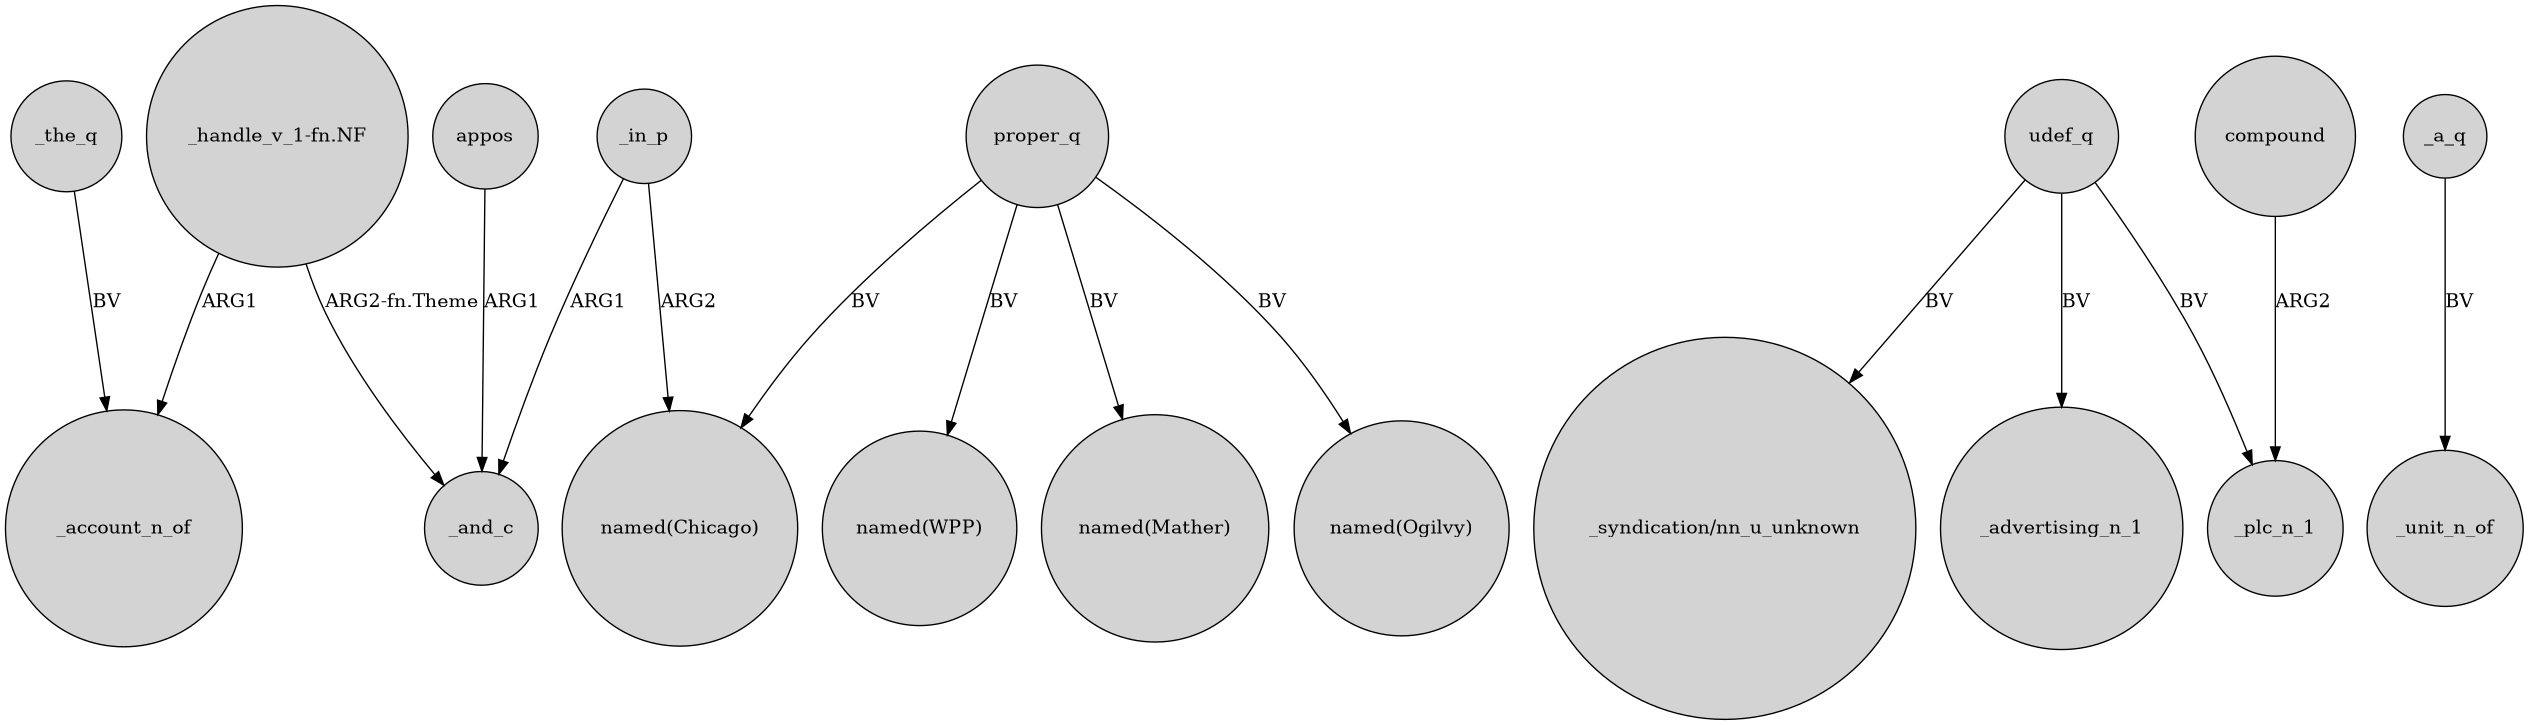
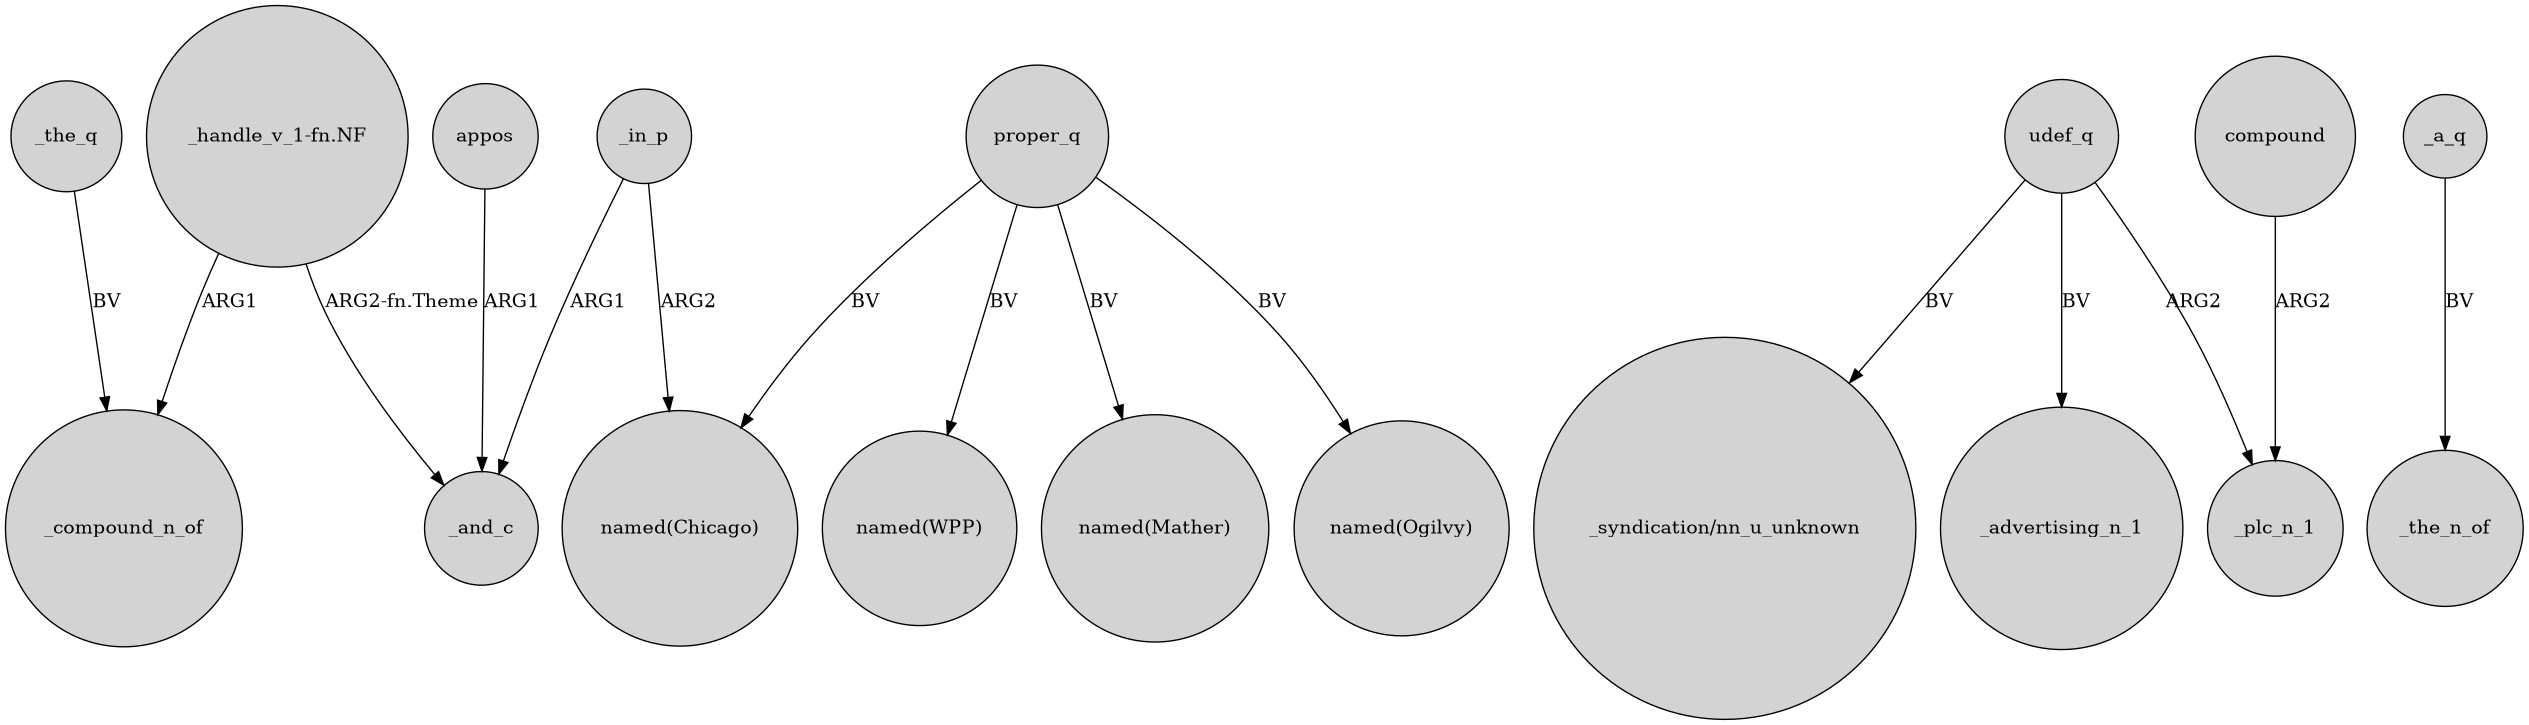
edge "udef_q" -> "_plc_n_1": label "BV" -> "ARG2"
node "_account_n_of": label "_account_n_of" -> "_compound_n_of"
node "_unit_n_of": label "_unit_n_of" -> "_the_n_of"
